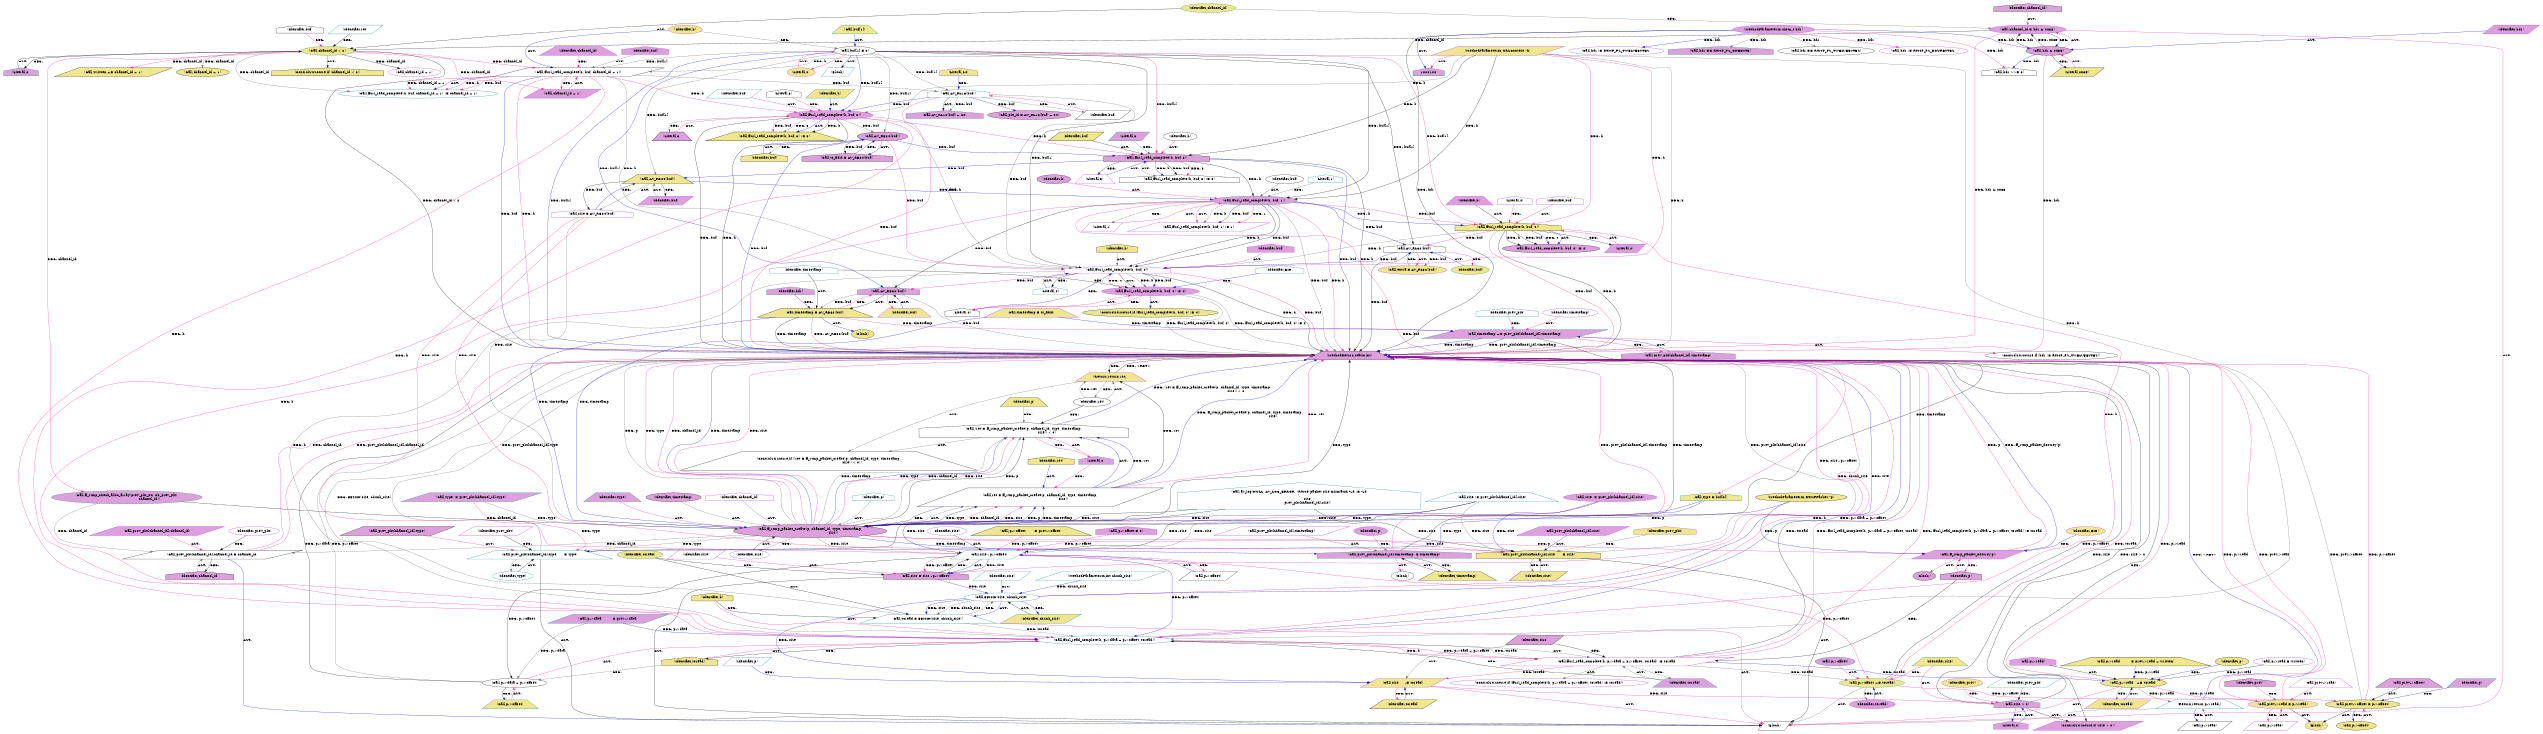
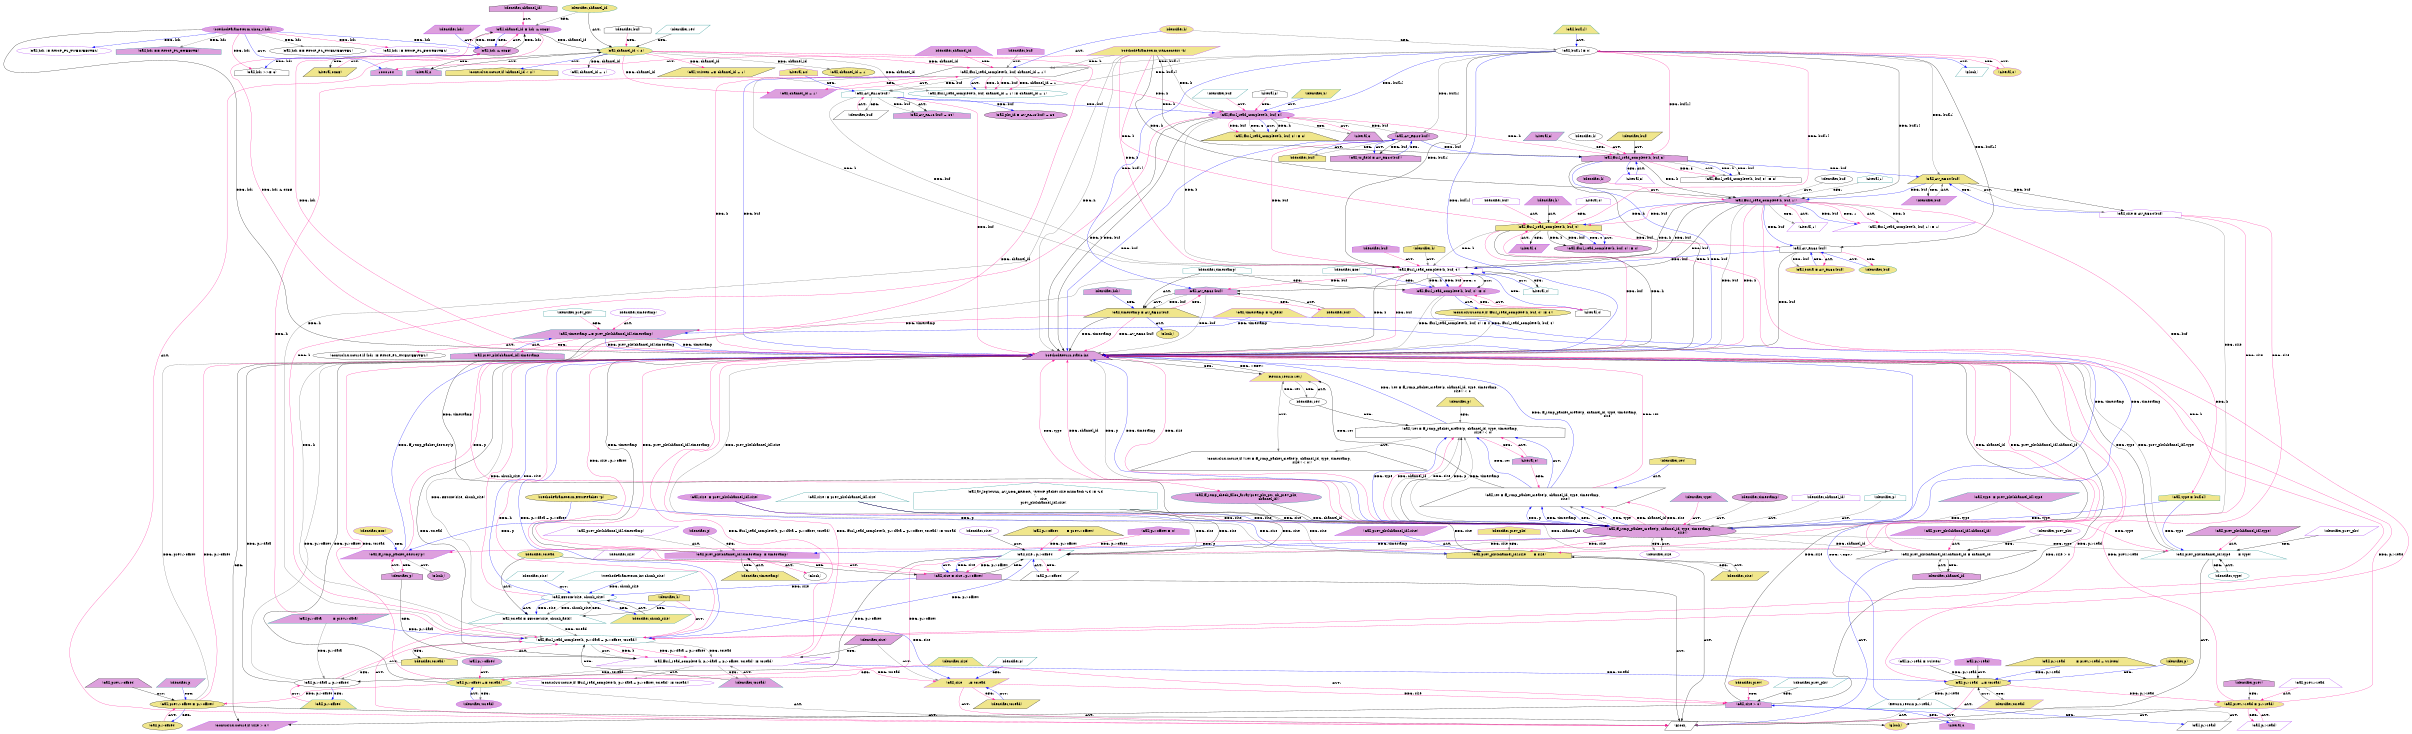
edge "(Call,channel_id < 2)" -> "(MethodReturn,static int)": removed, label "DDG: channel_id < 2"
node "(Call,prev_pkt[channel_id].timestamp  = timestamp)": color teal -> purple
node "(Call,toread = FFMIN(size, chunk_size))": label "(Call,toread = FFMIN(size, chunk_size))" -> "(Call,toread = FFMIN(size, chunk_field))"
